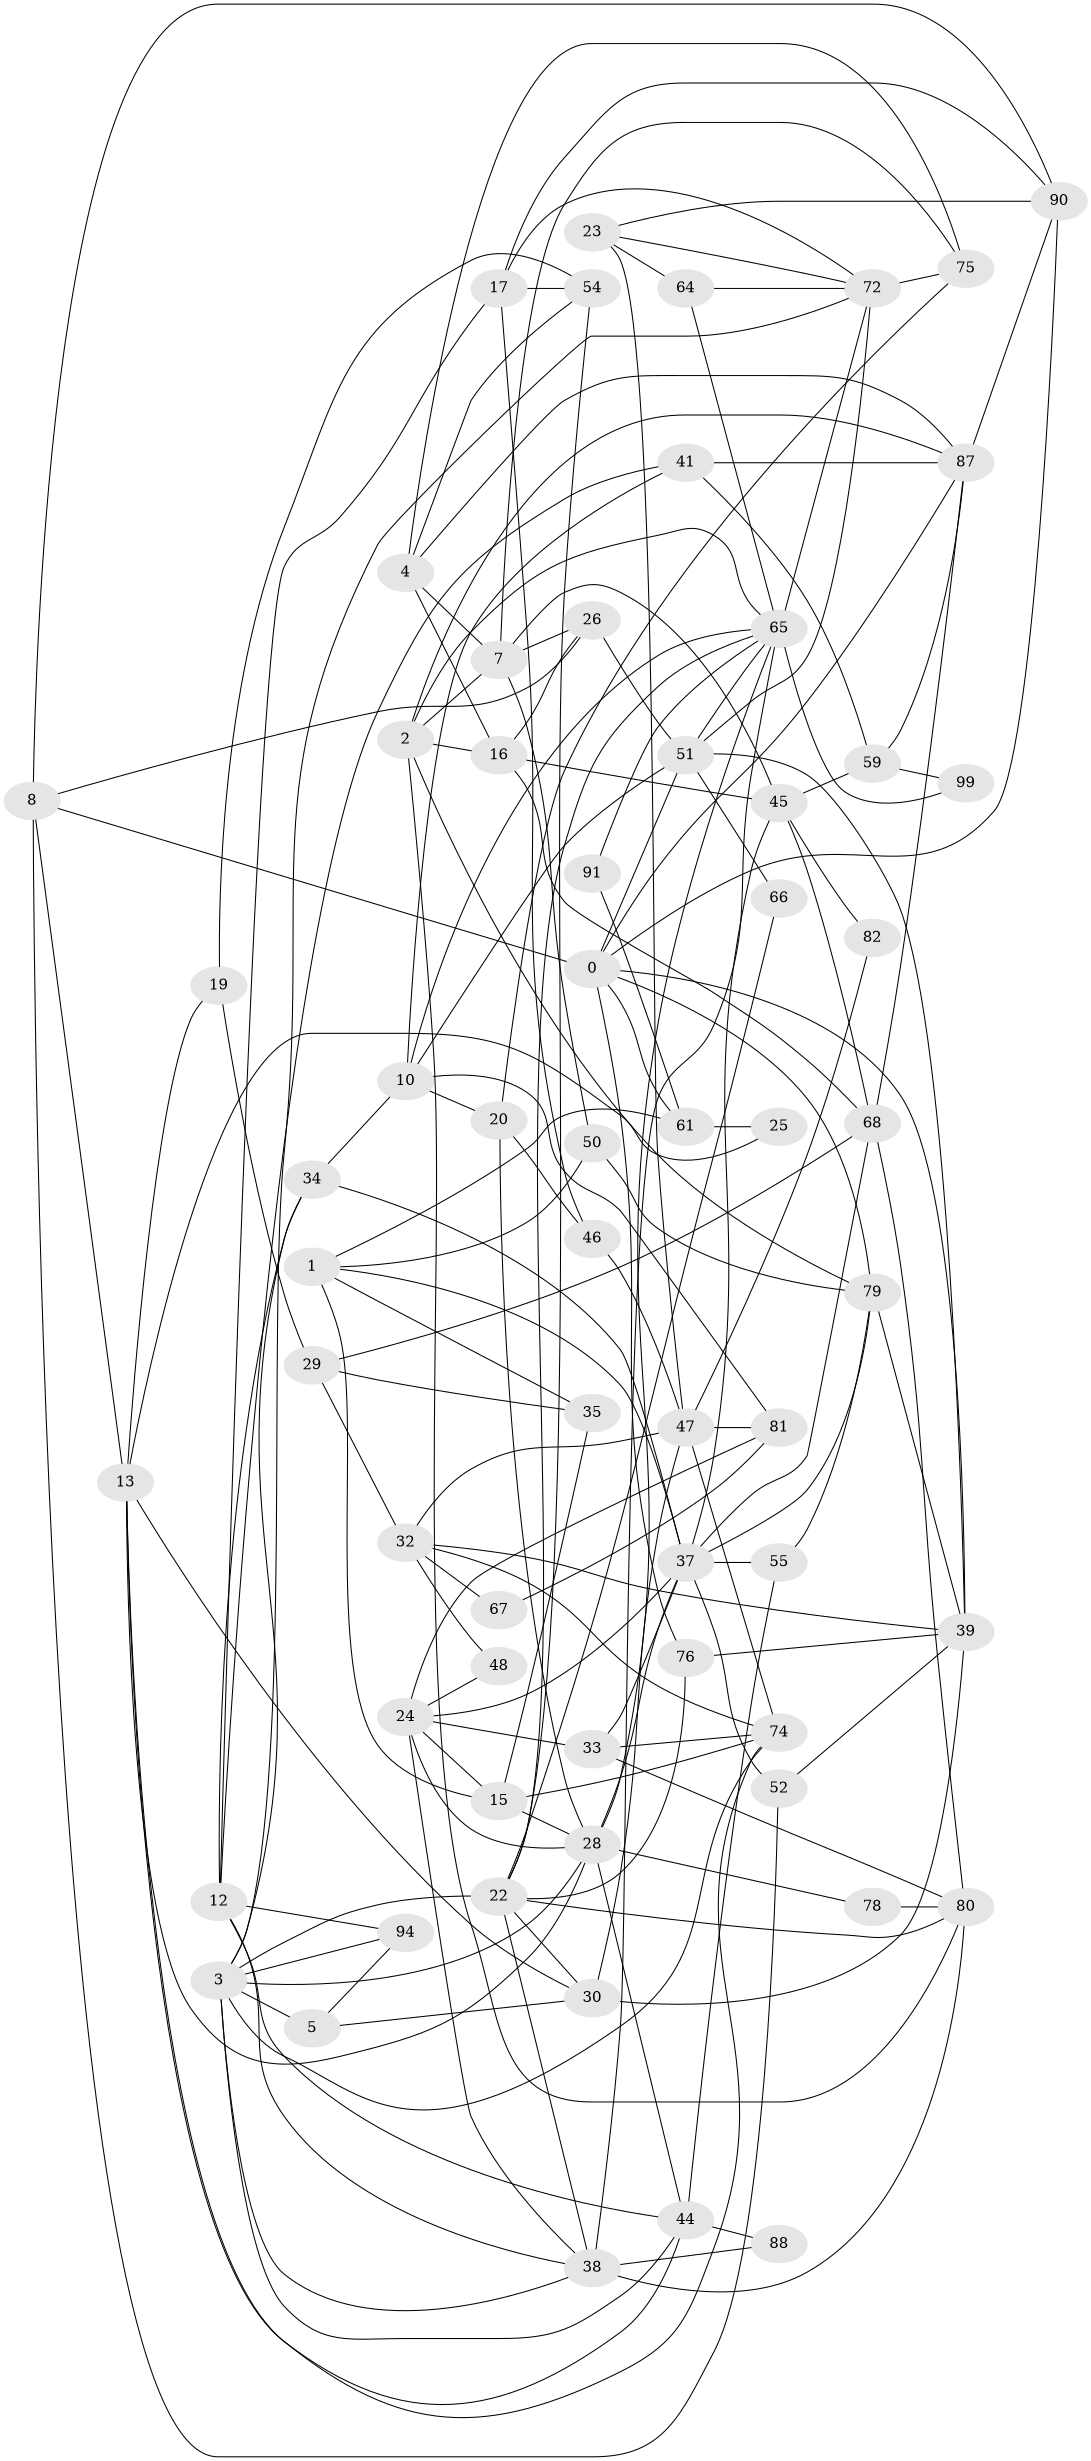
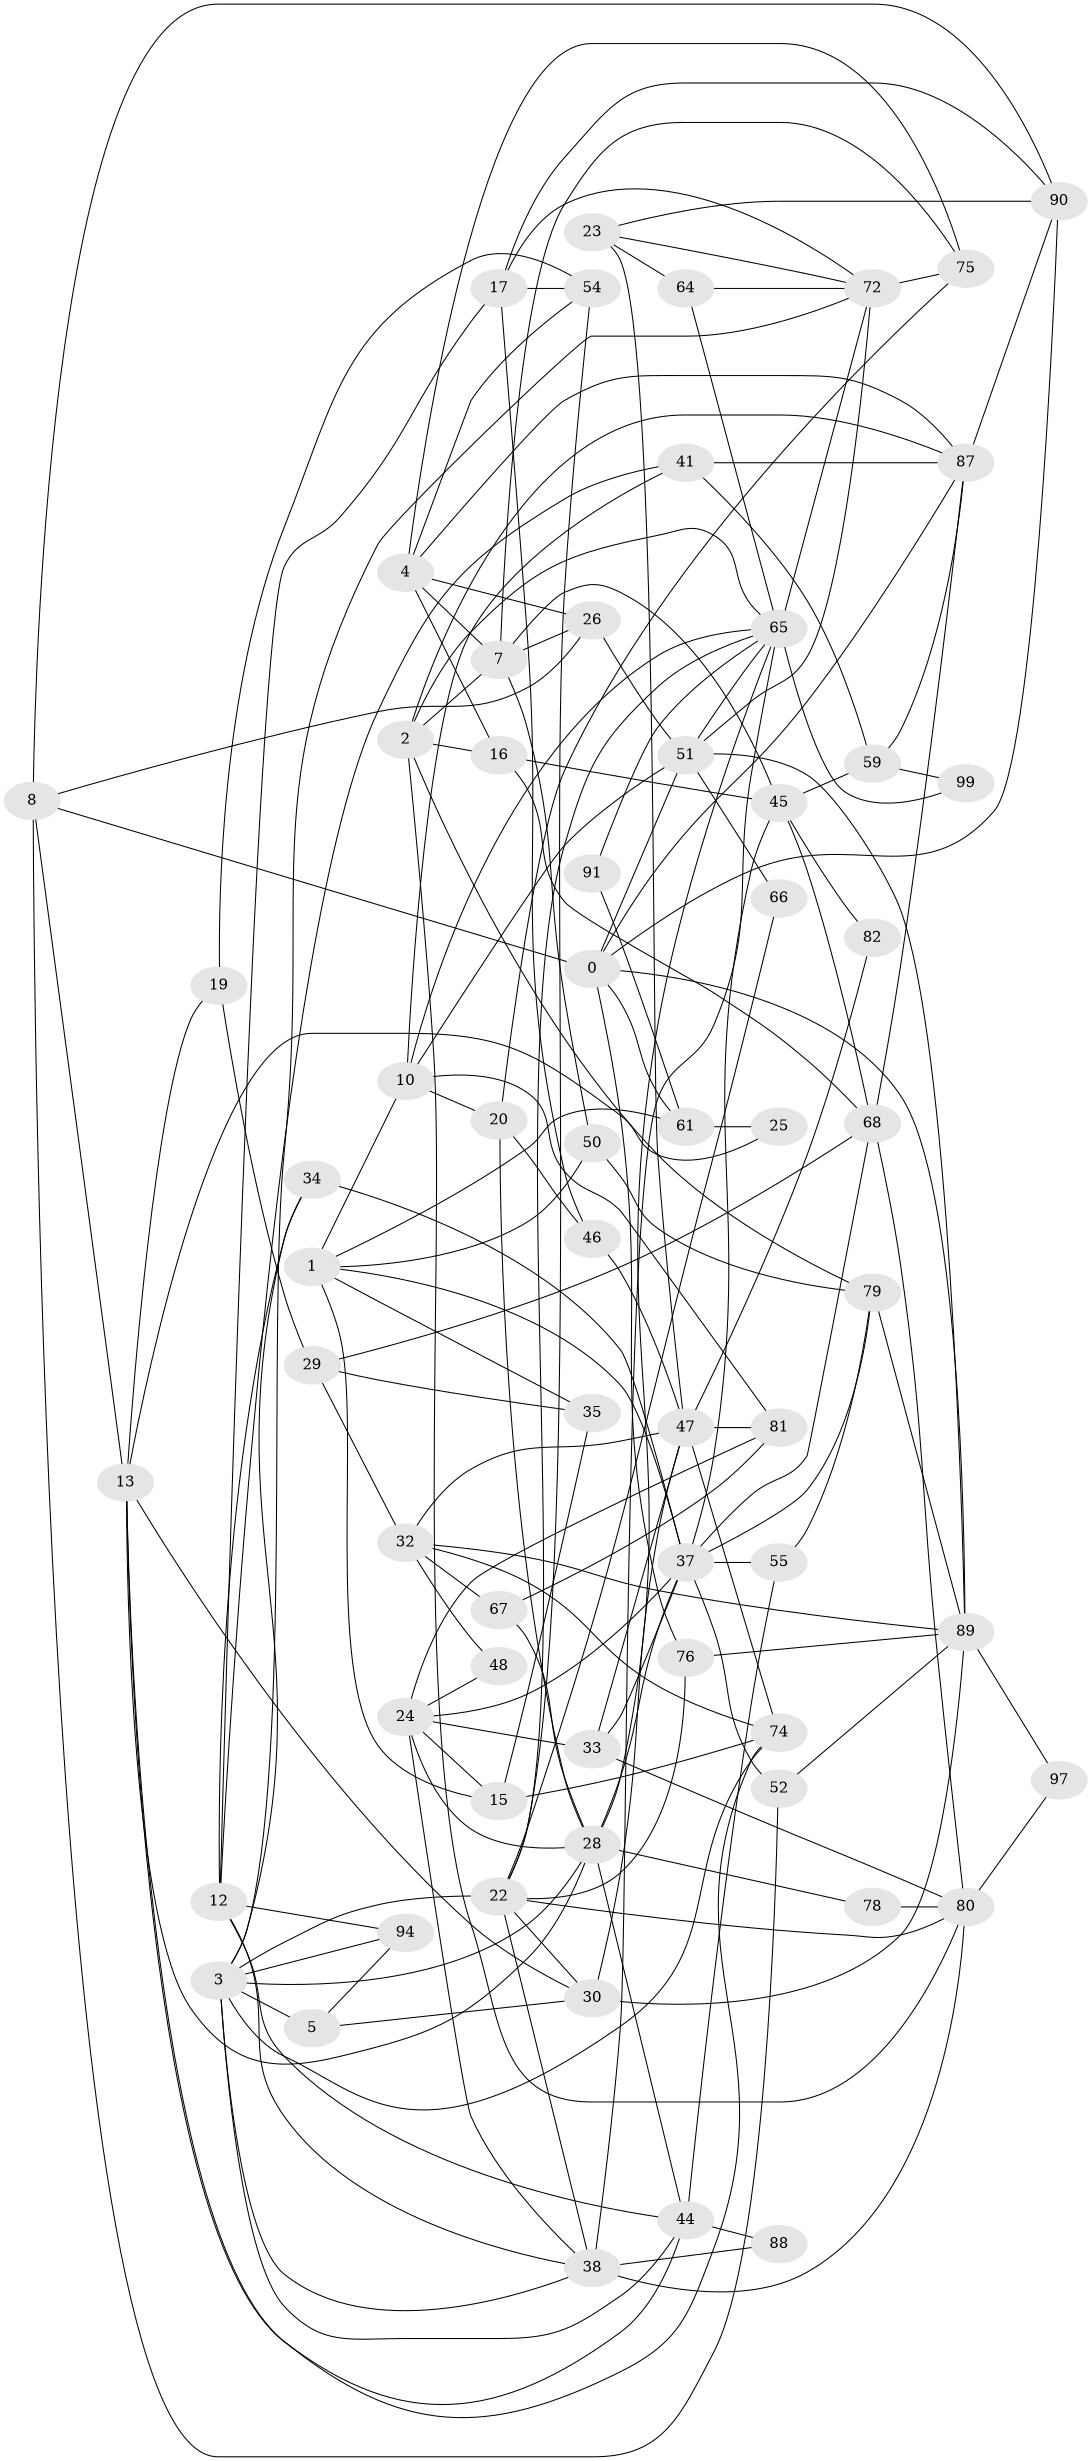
edge "26" -- "16": now "26" -- "4"
edge "0" -- "79": removed
edge "10" -- "34": now "10" -- "1"
node "39": label "39" -> "89"
edge "74" -- "33": now "47" -- "33"
node "97": added
edge "15" -- "28": now "67" -- "28"
